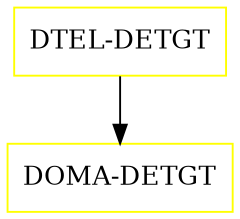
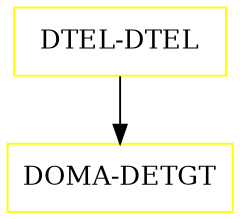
node "DTEL-DETGT": label "DTEL-DETGT" -> "DTEL-DTEL"
